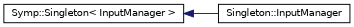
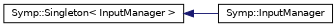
node "Singleton::InputManager": label "Singleton::InputManager" -> "Symp::InputManager"
